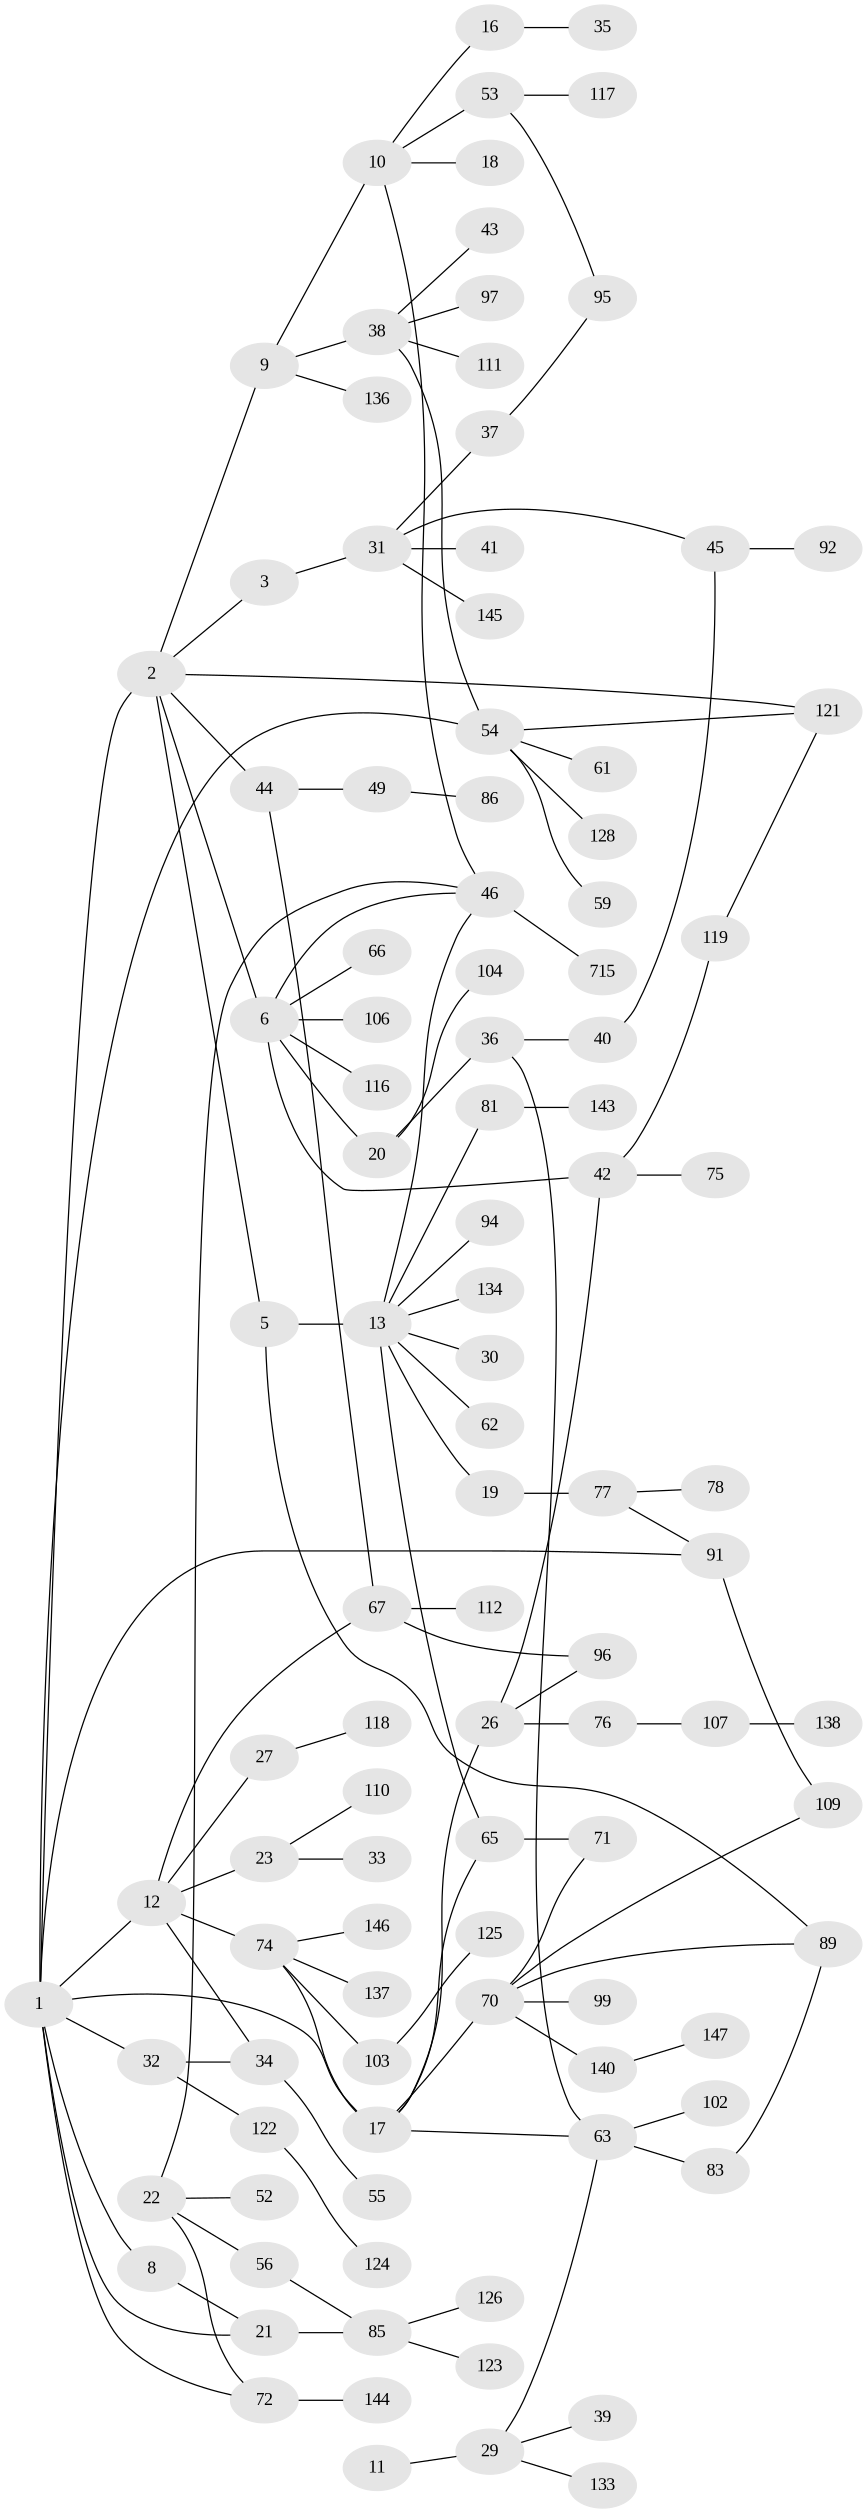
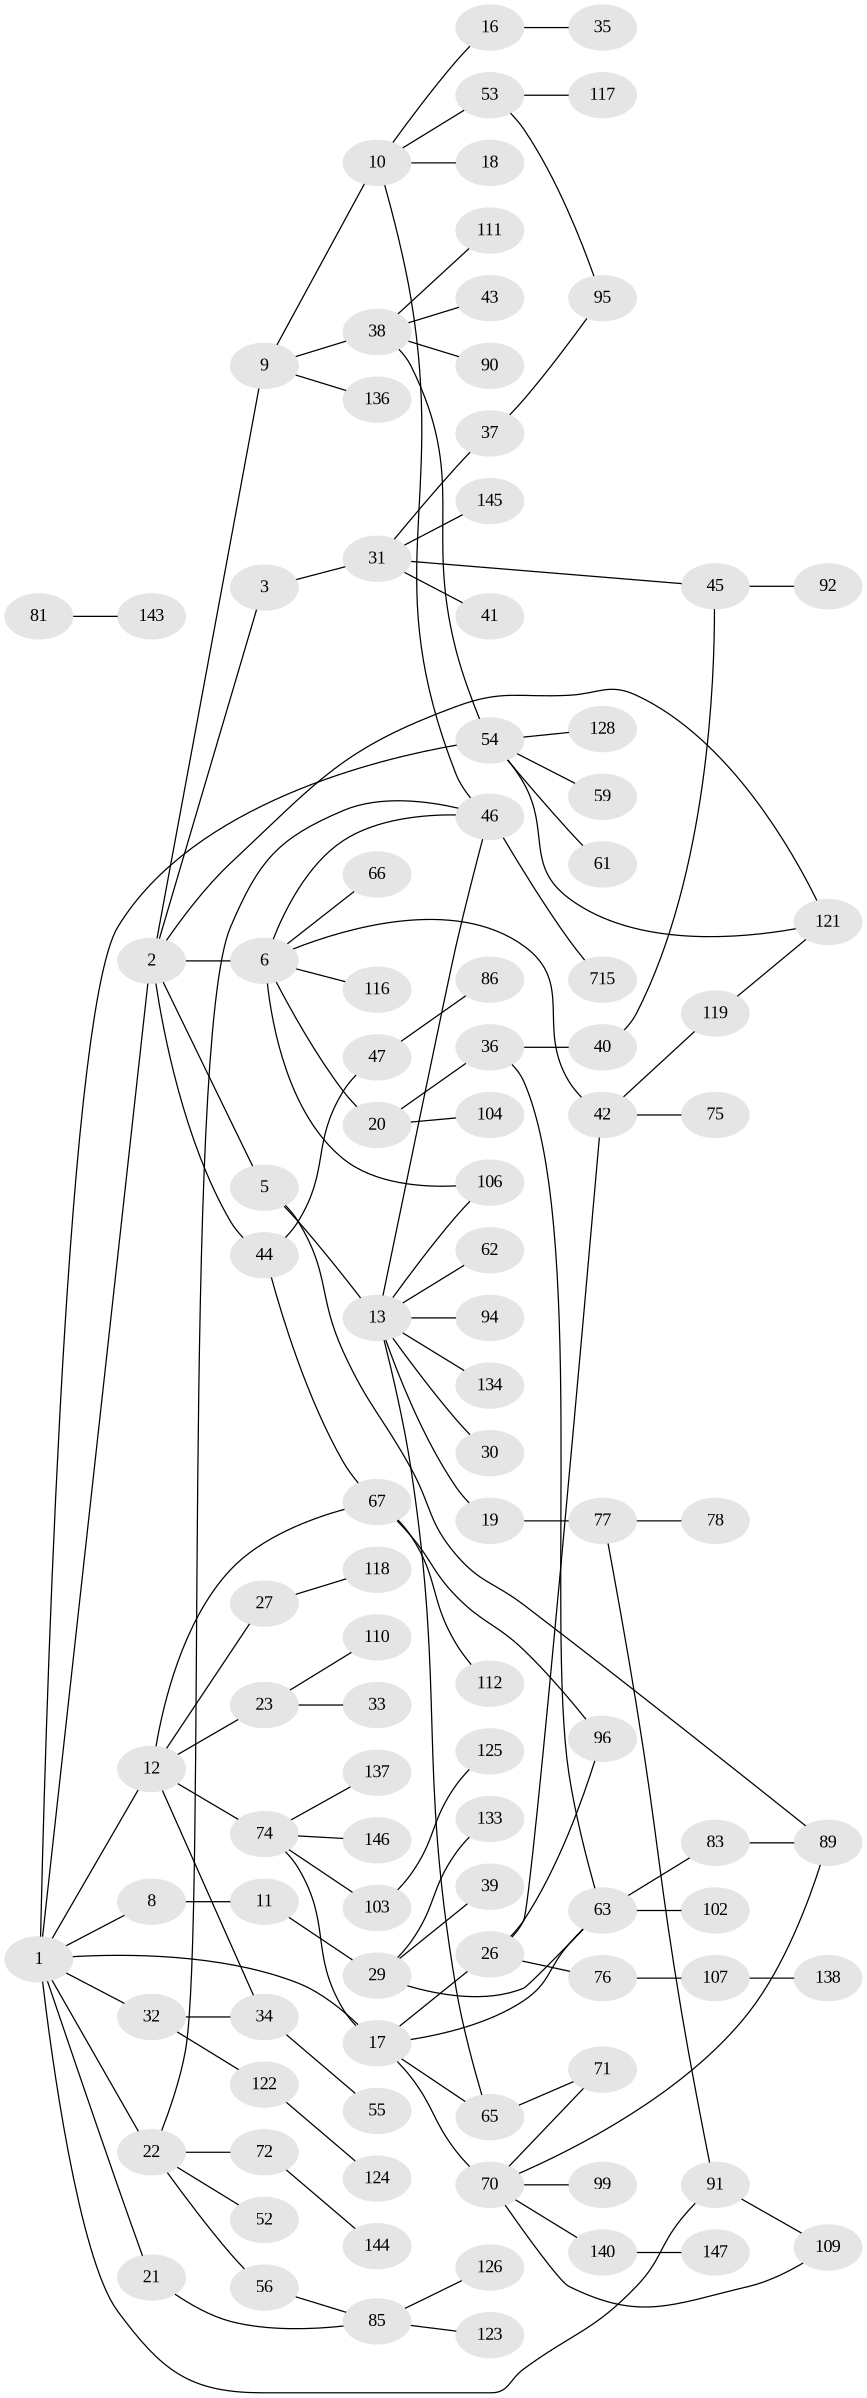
node "97": label "97" -> "90"
node "49": label "49" -> "47"
edge "81" -- "13": now "106" -- "13"
edge "1" -- "72": now "1" -- "22"
edge "8" -- "21": now "8" -- "11"
